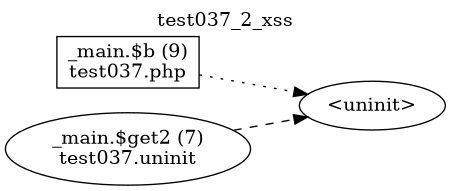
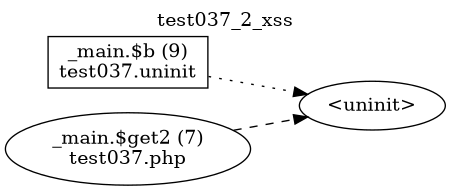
node "_main.$b (9) test037.php": label "_main.$b (9) test037.php" -> "_main.$b (9) test037.uninit"
node "_main.$get2 (7) test037.uninit": label "_main.$get2 (7) test037.uninit" -> "_main.$get2 (7) test037.php"
